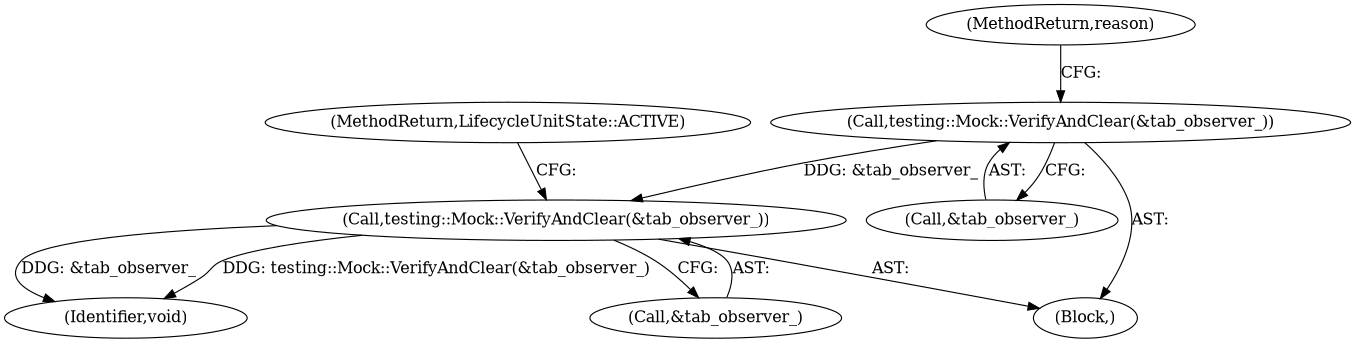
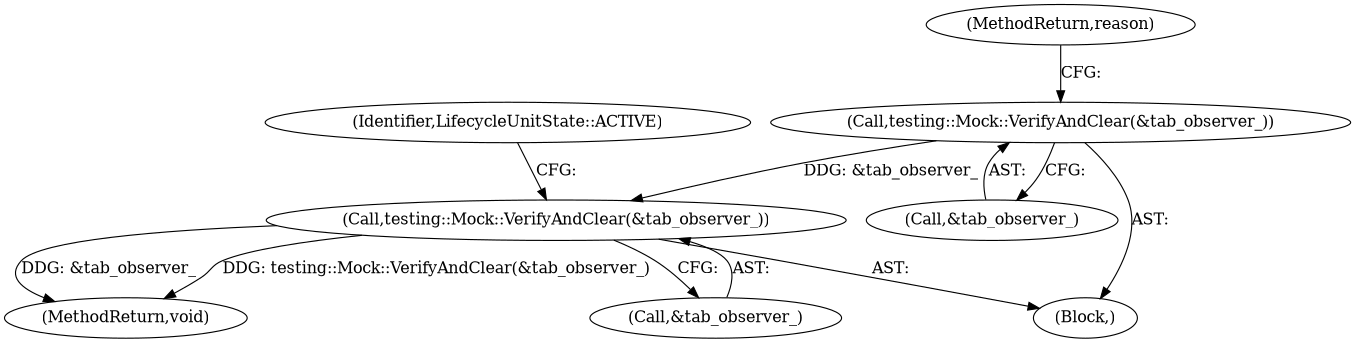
node "(MethodReturn,LifecycleUnitState::ACTIVE)": label "(MethodReturn,LifecycleUnitState::ACTIVE)" -> "(Identifier,LifecycleUnitState::ACTIVE)"
node "(Identifier,void)": label "(Identifier,void)" -> "(MethodReturn,void)"
